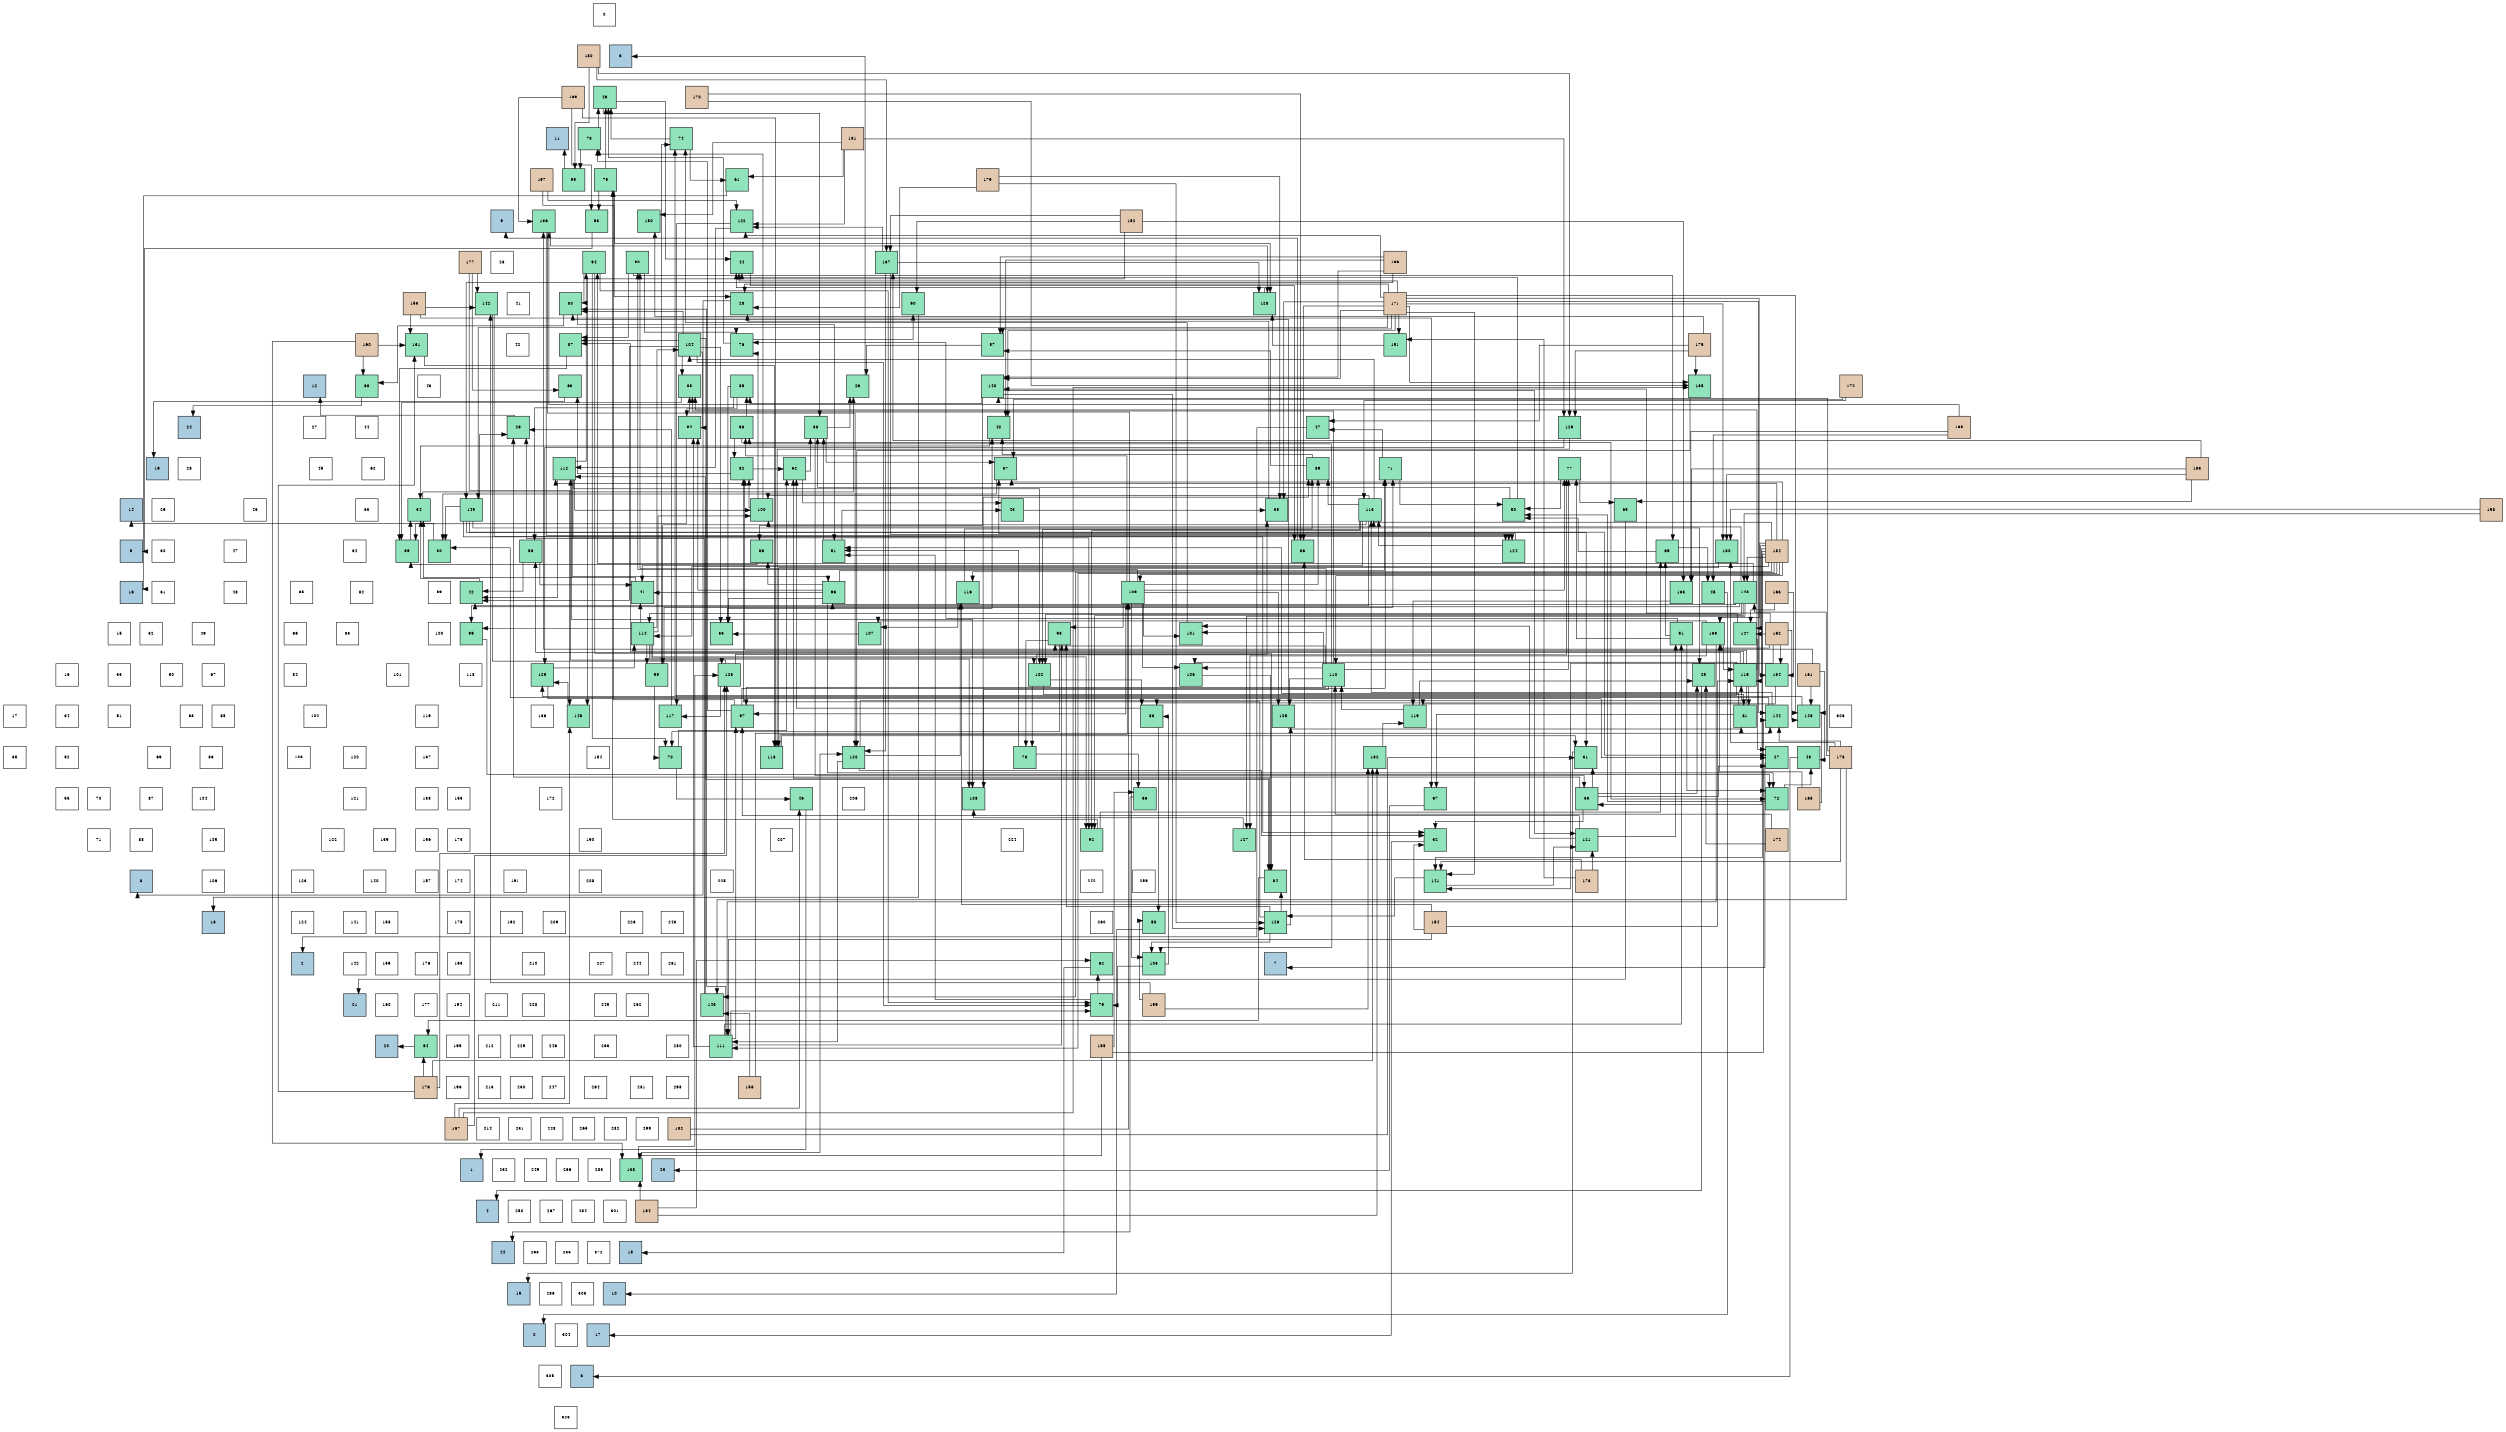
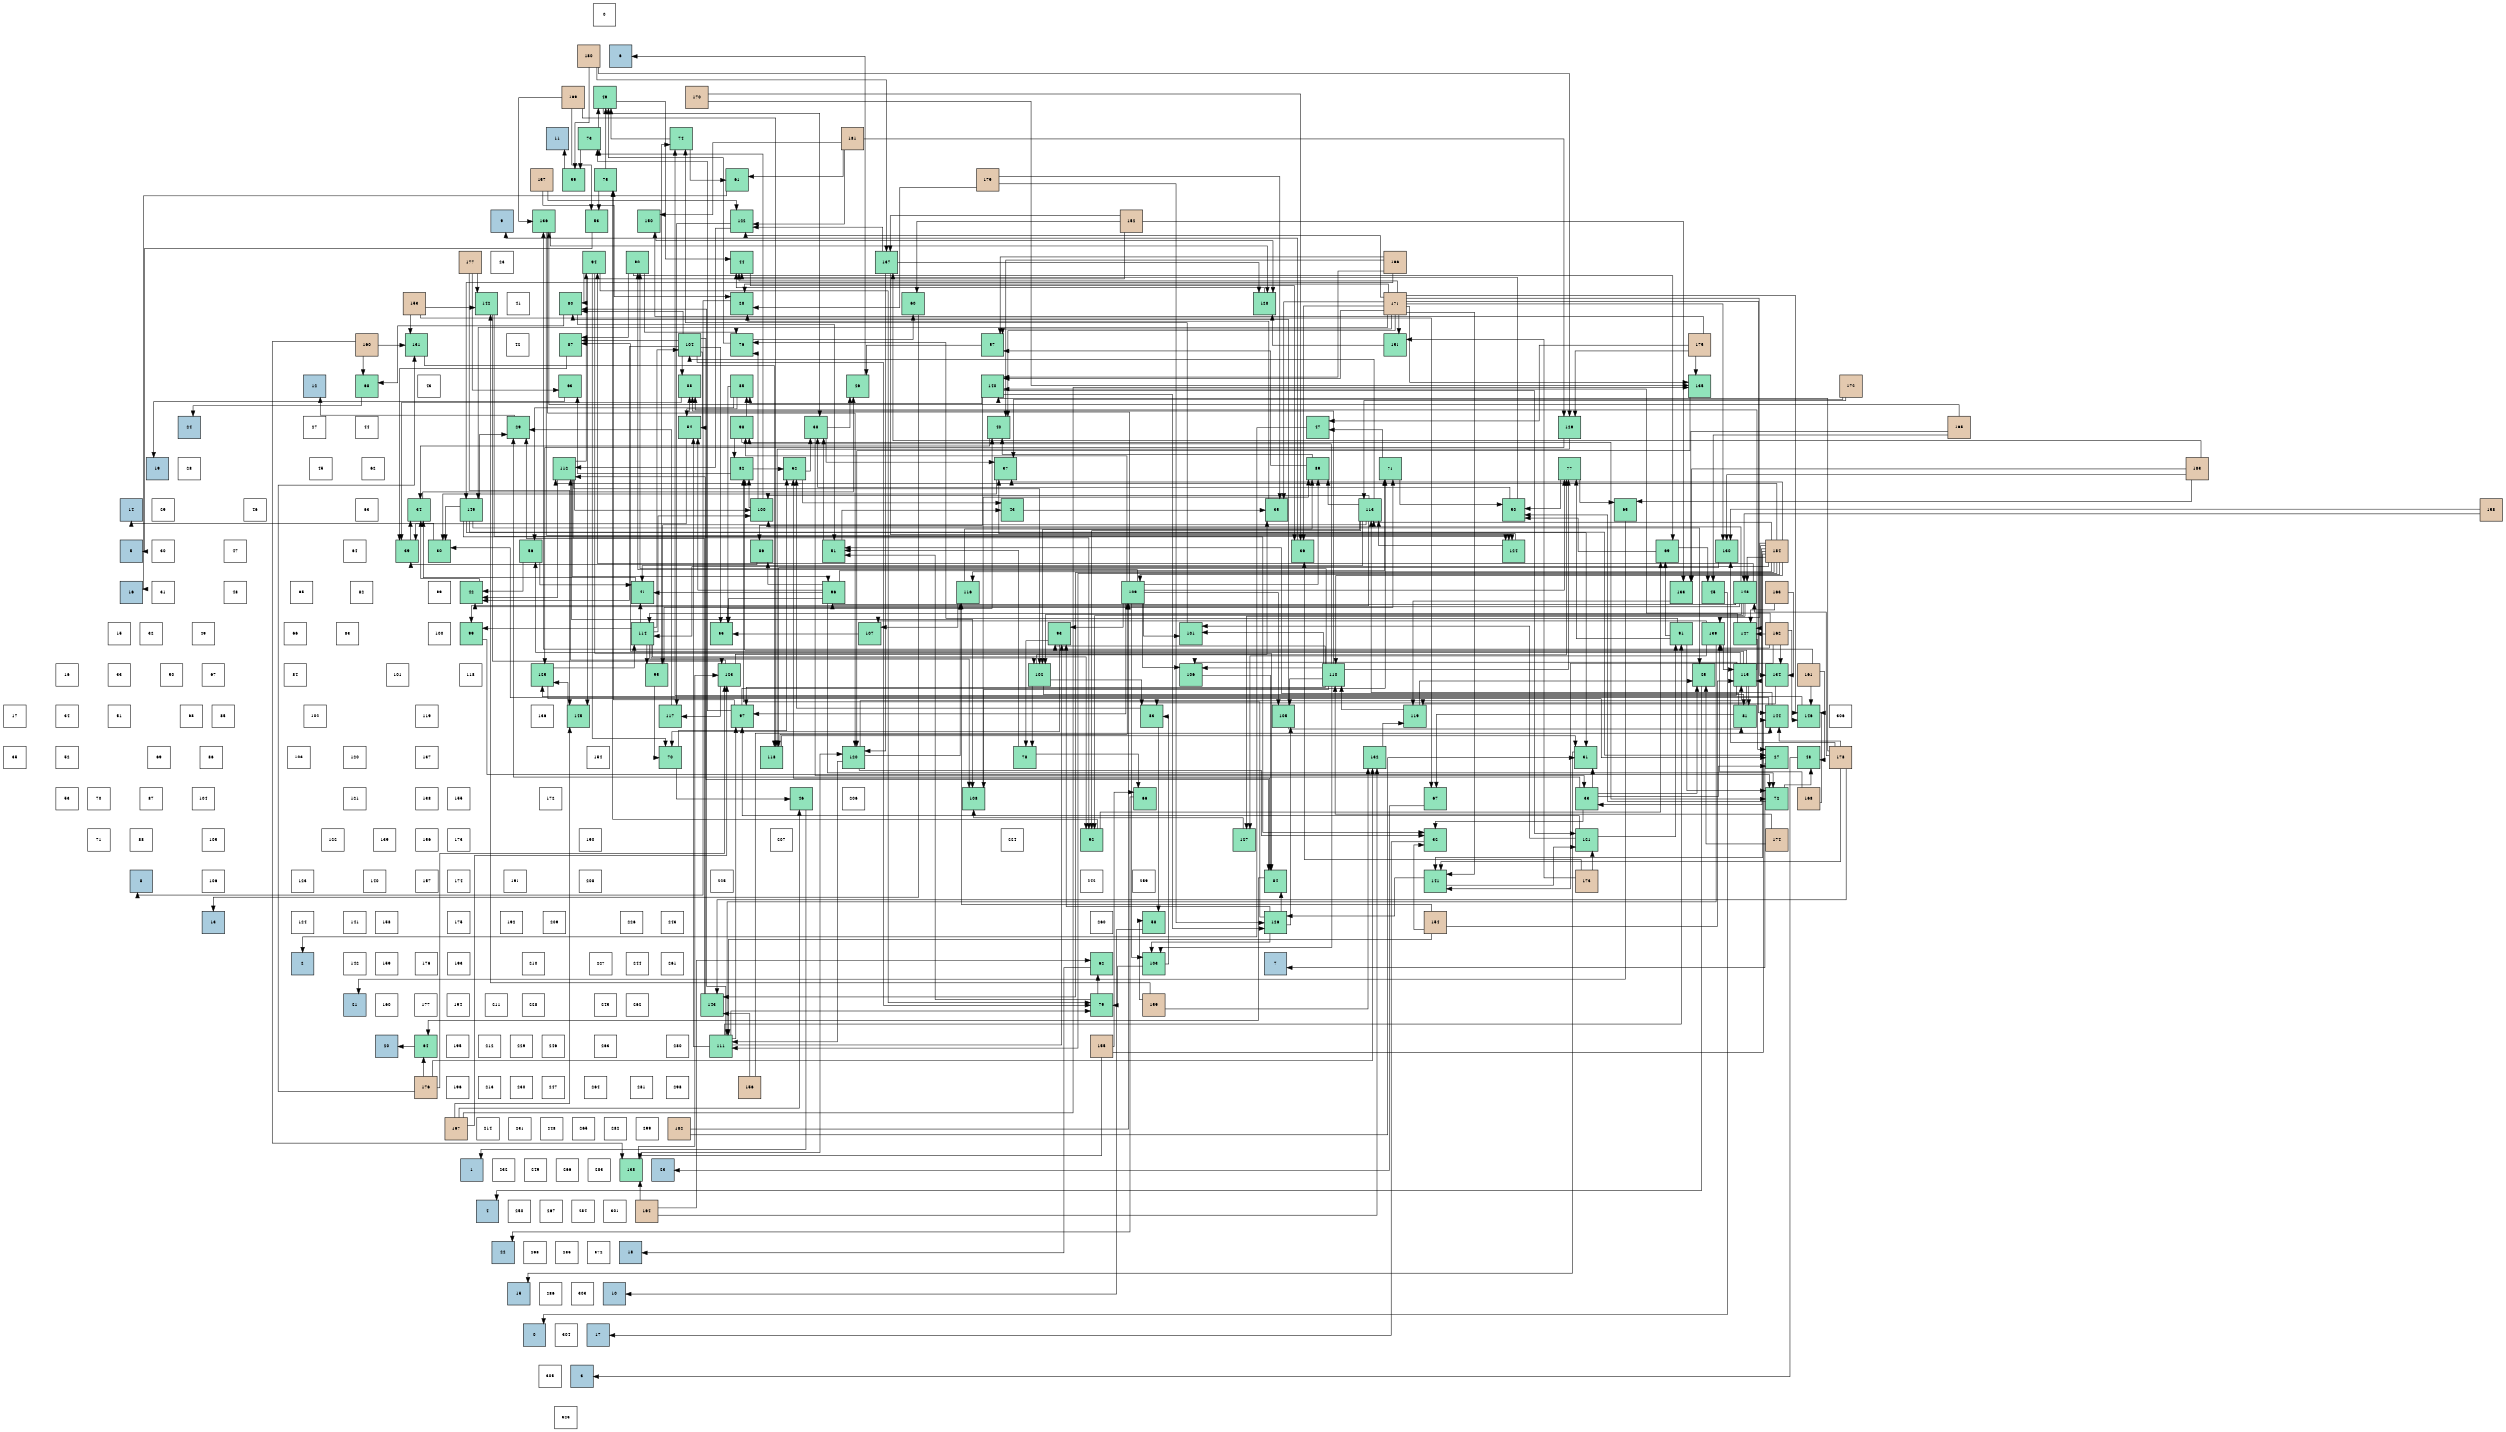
edge "75" -> "128": now "150" -> "128"
